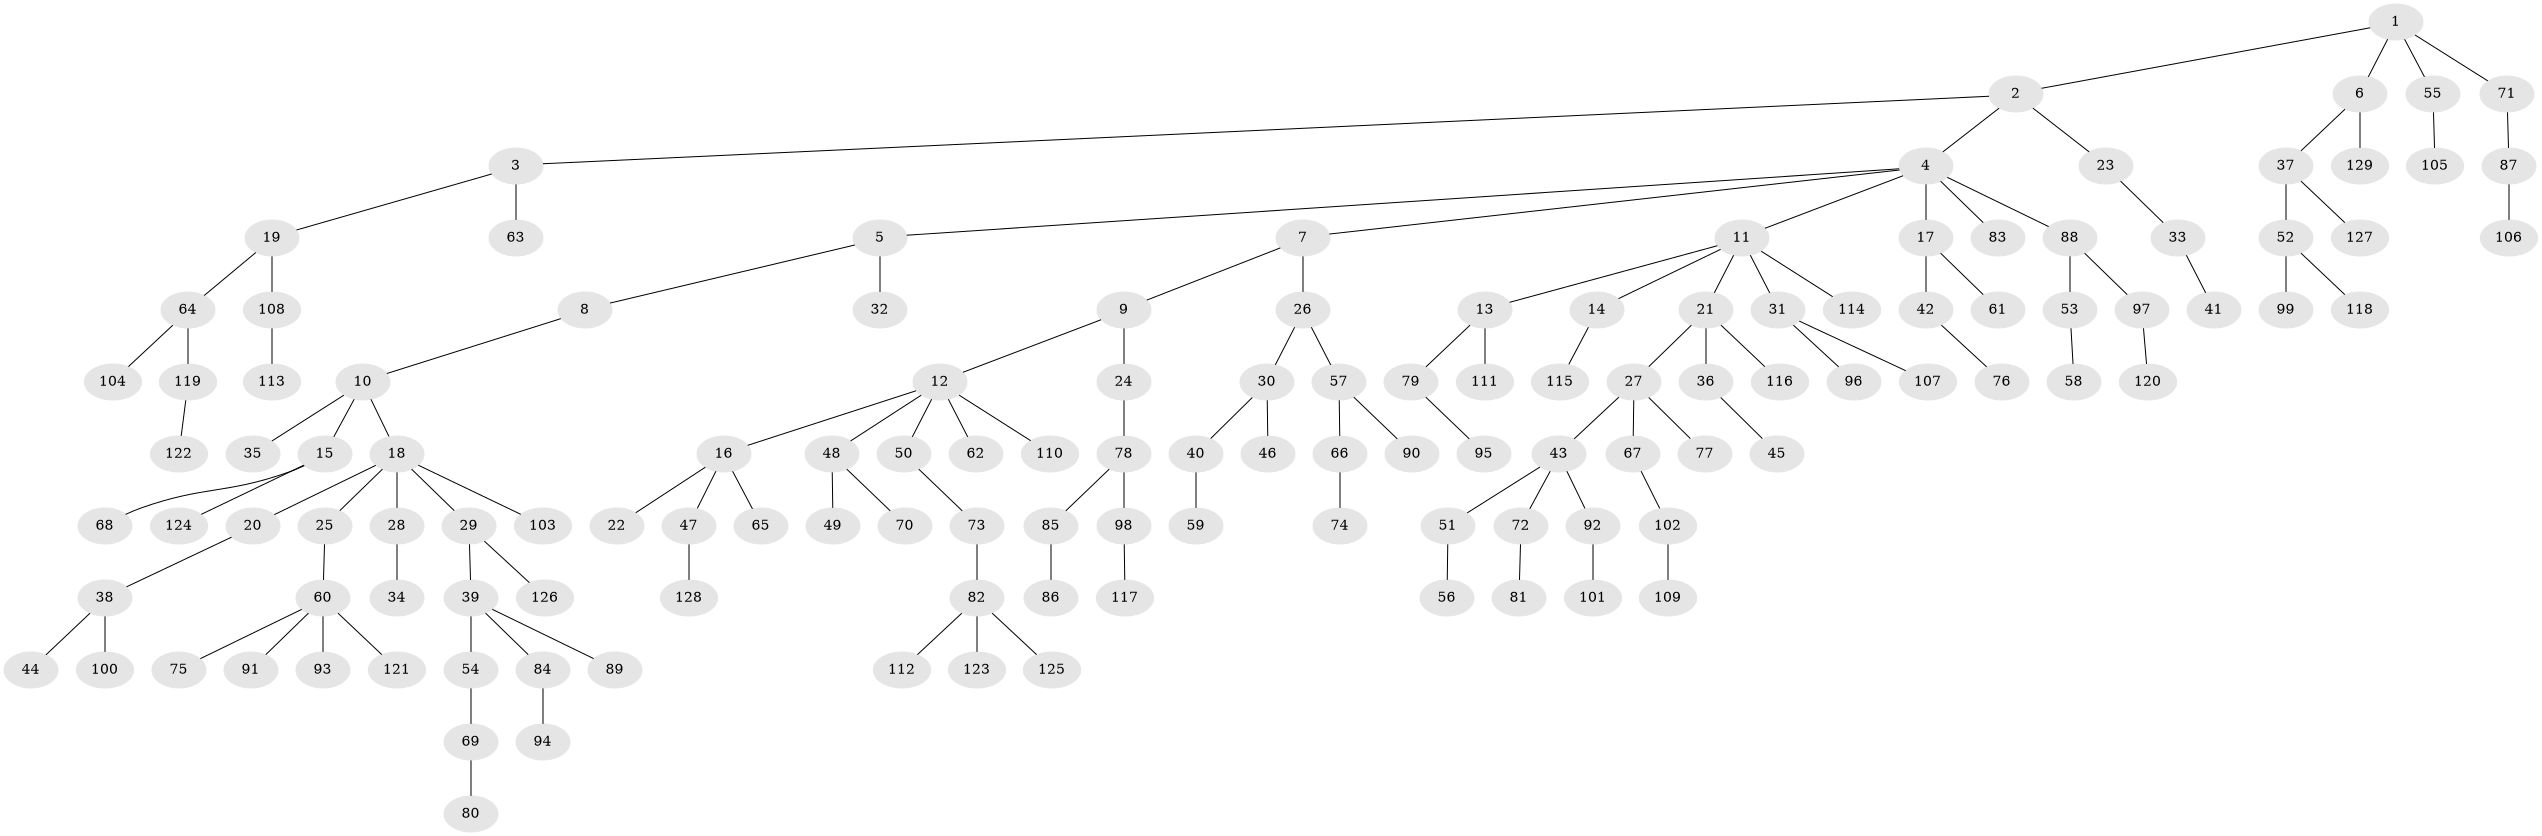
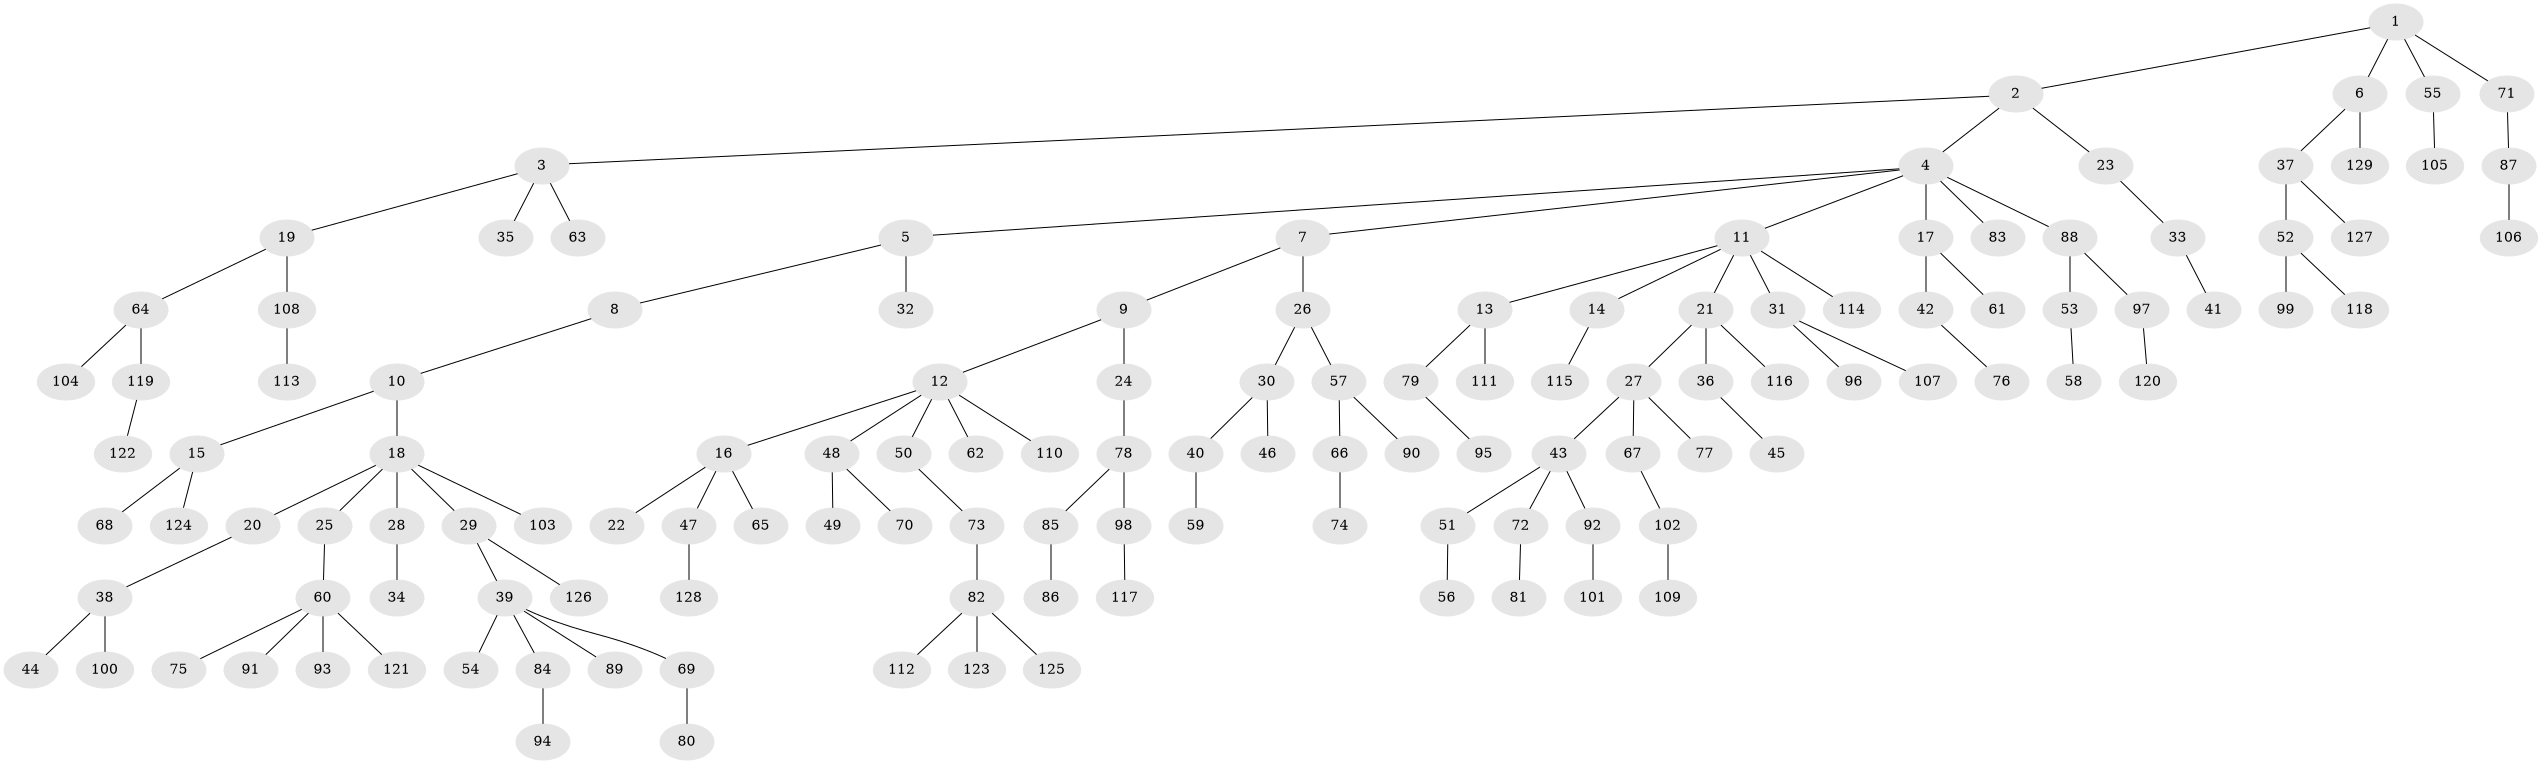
edge "10" -- "35": now "3" -- "35"
edge "54" -- "69": now "39" -- "69"
